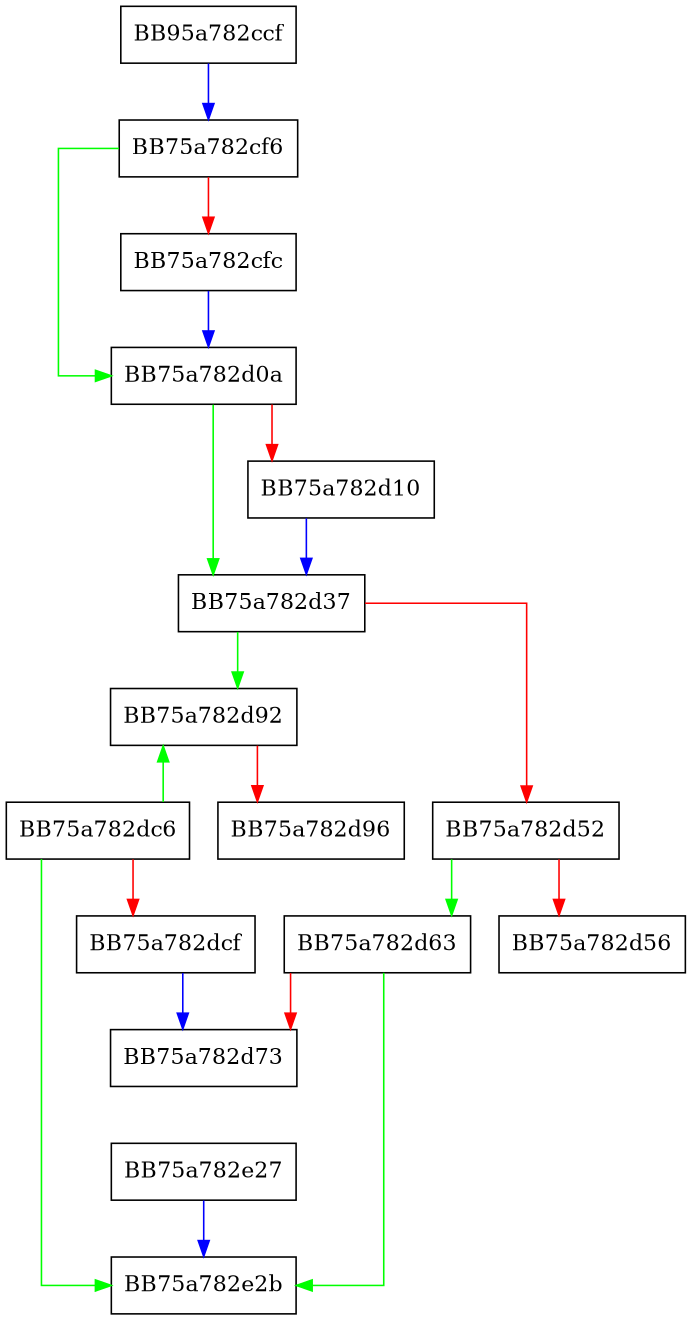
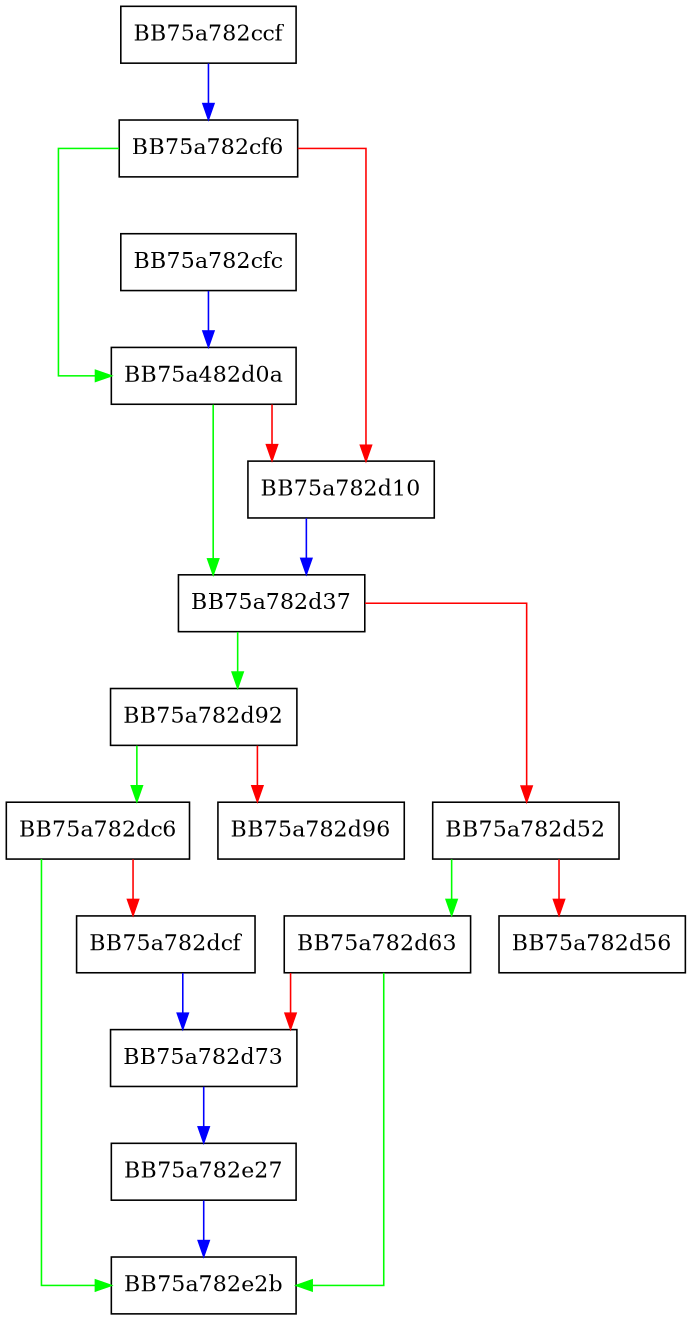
node "BB95a782ccf": label "BB95a782ccf" -> "BB75a782ccf"
edge "BB75a782cf6" -> "BB75a782cfc": now "BB75a782cf6" -> "BB75a782d10"
node "BB75a782d0a": label "BB75a782d0a" -> "BB75a482d0a"
edge "BB75a782dc6" -> "BB75a782d92": reversed
edge "BB75a782d73" -> "BB75a782e27": added
